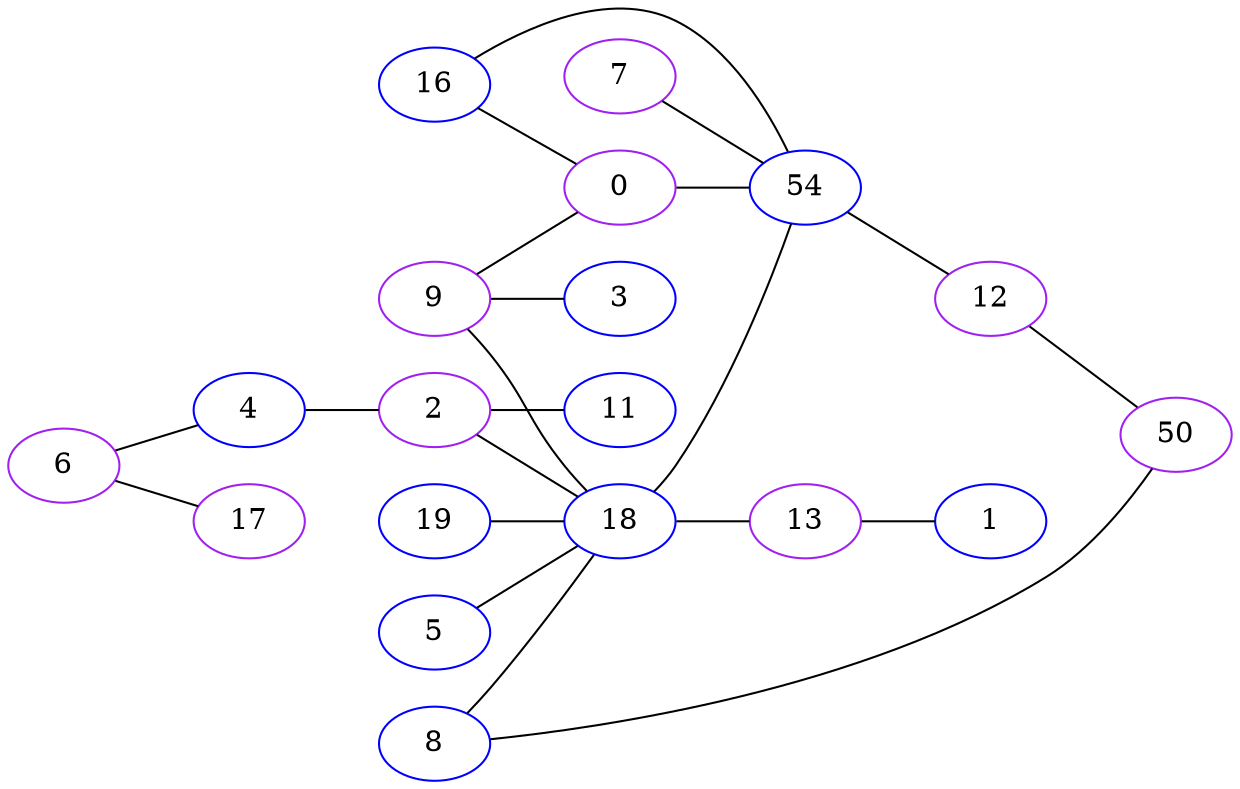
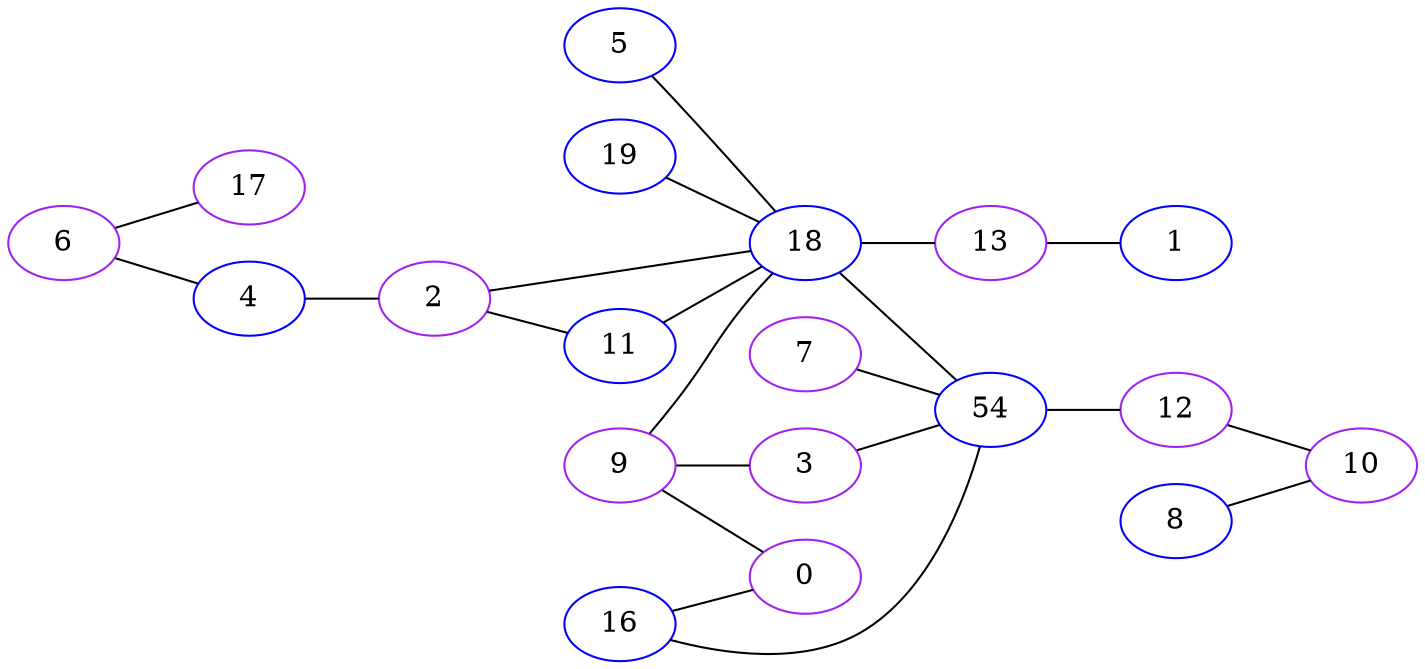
edge "0" -- "54": now "3" -- "54"
node "3": color blue -> purple
node "50": label "50" -> "10"
edge "18" -- "8": now "18" -- "11"
